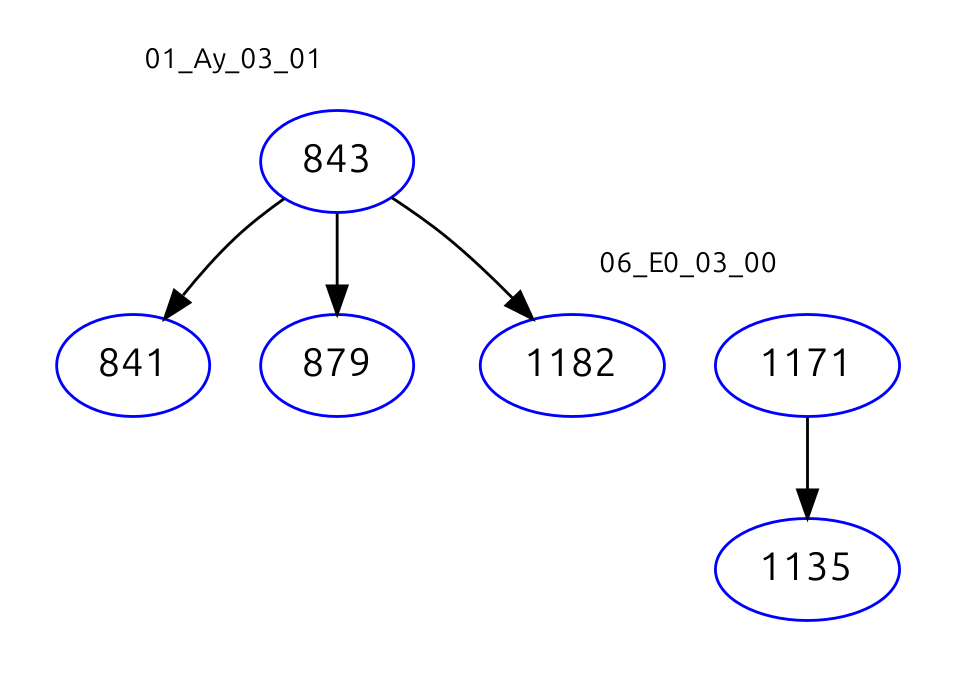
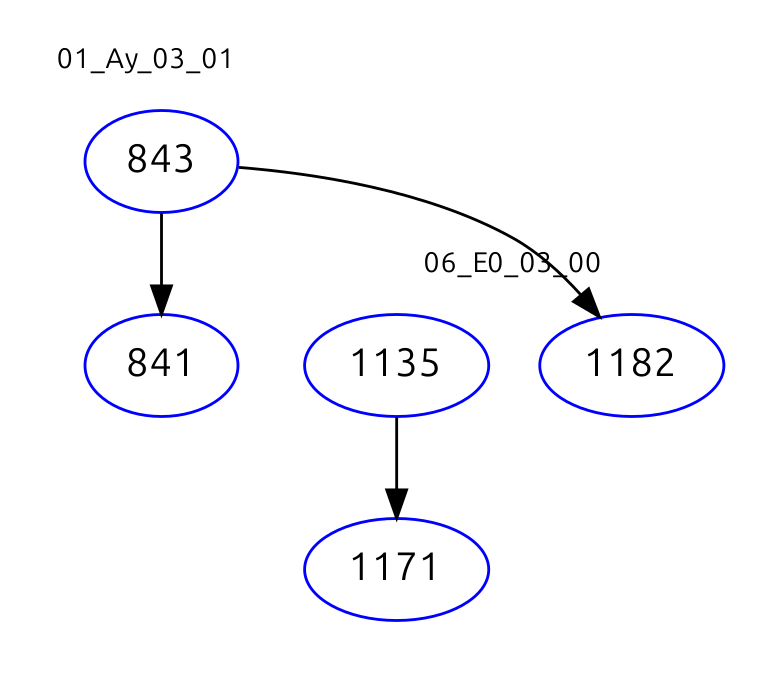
node "879": removed
edge "1171" -> "1135": reversed
